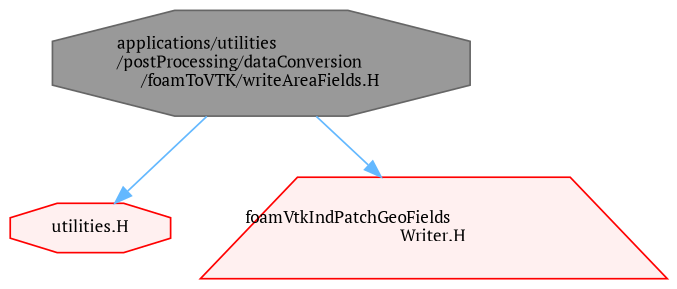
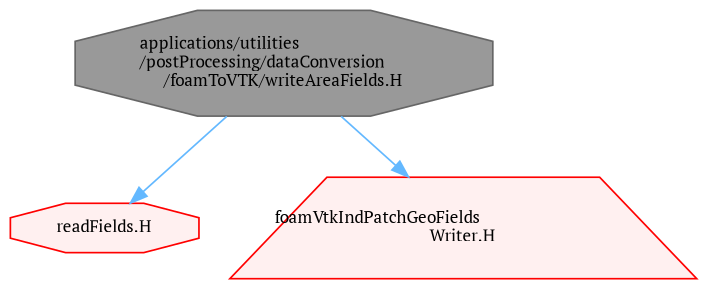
node "utilities.H": label "utilities.H" -> "readFields.H"
